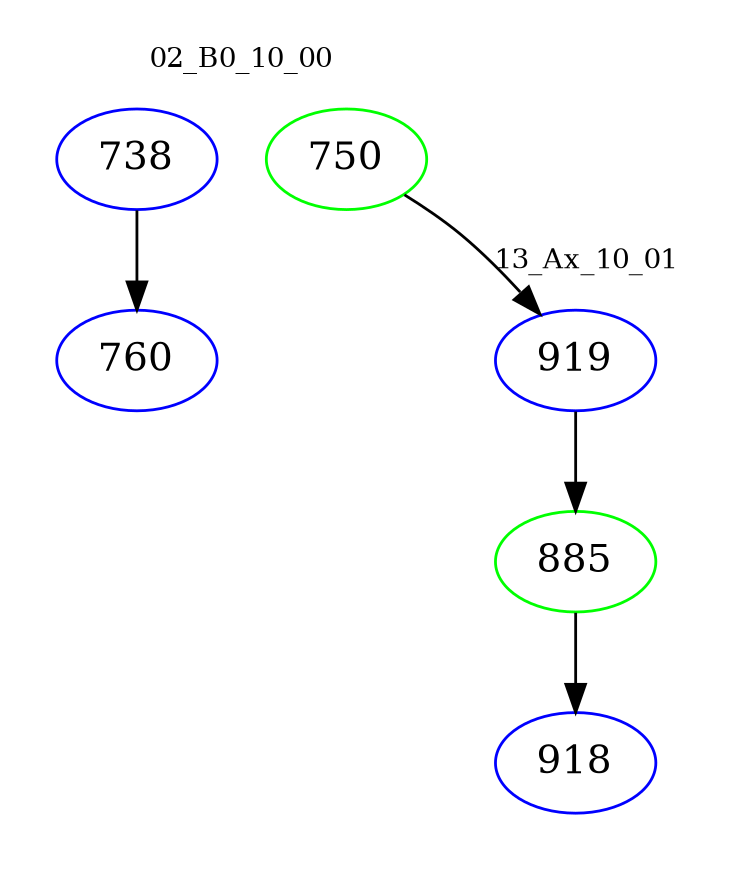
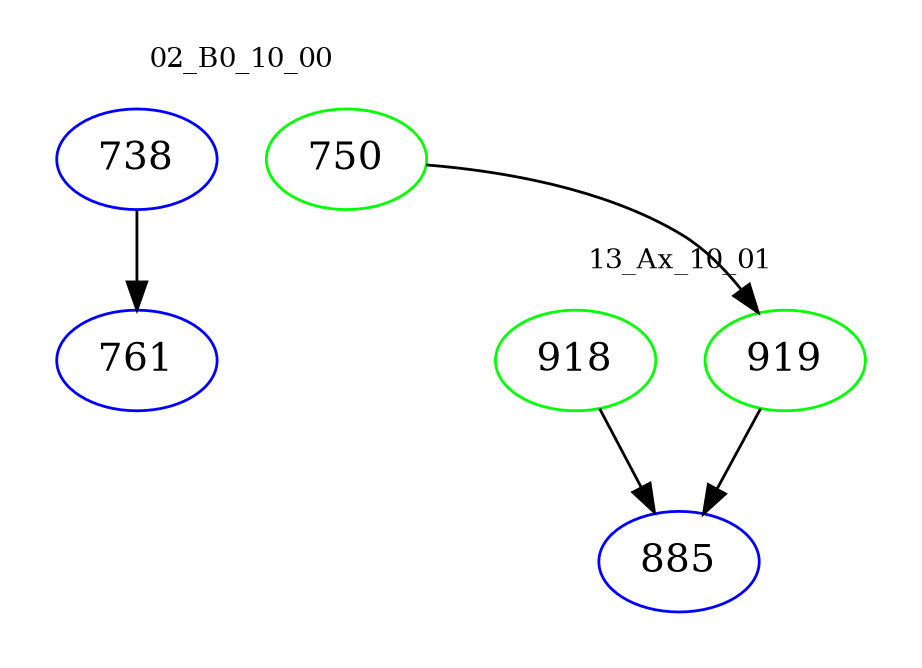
node "760": label "760" -> "761"
node "919": color blue -> green
node "885": color green -> blue
edge "885" -> "918": reversed
node "918": color blue -> green
